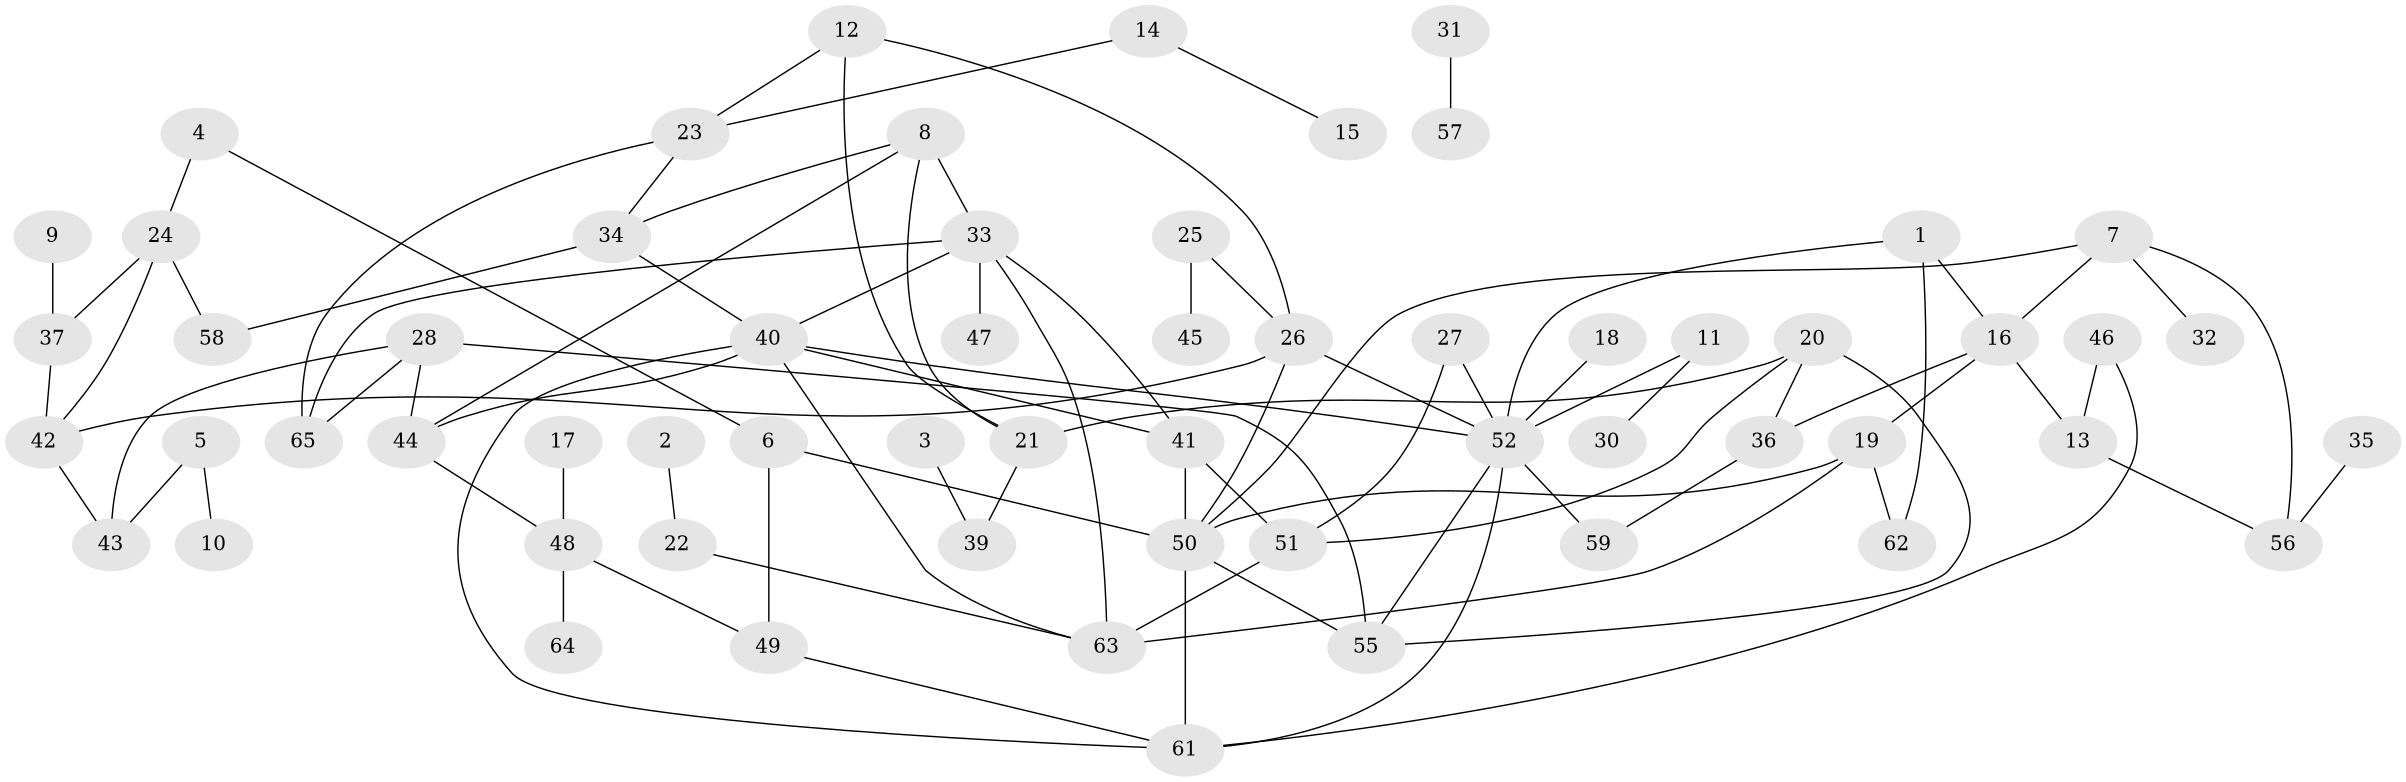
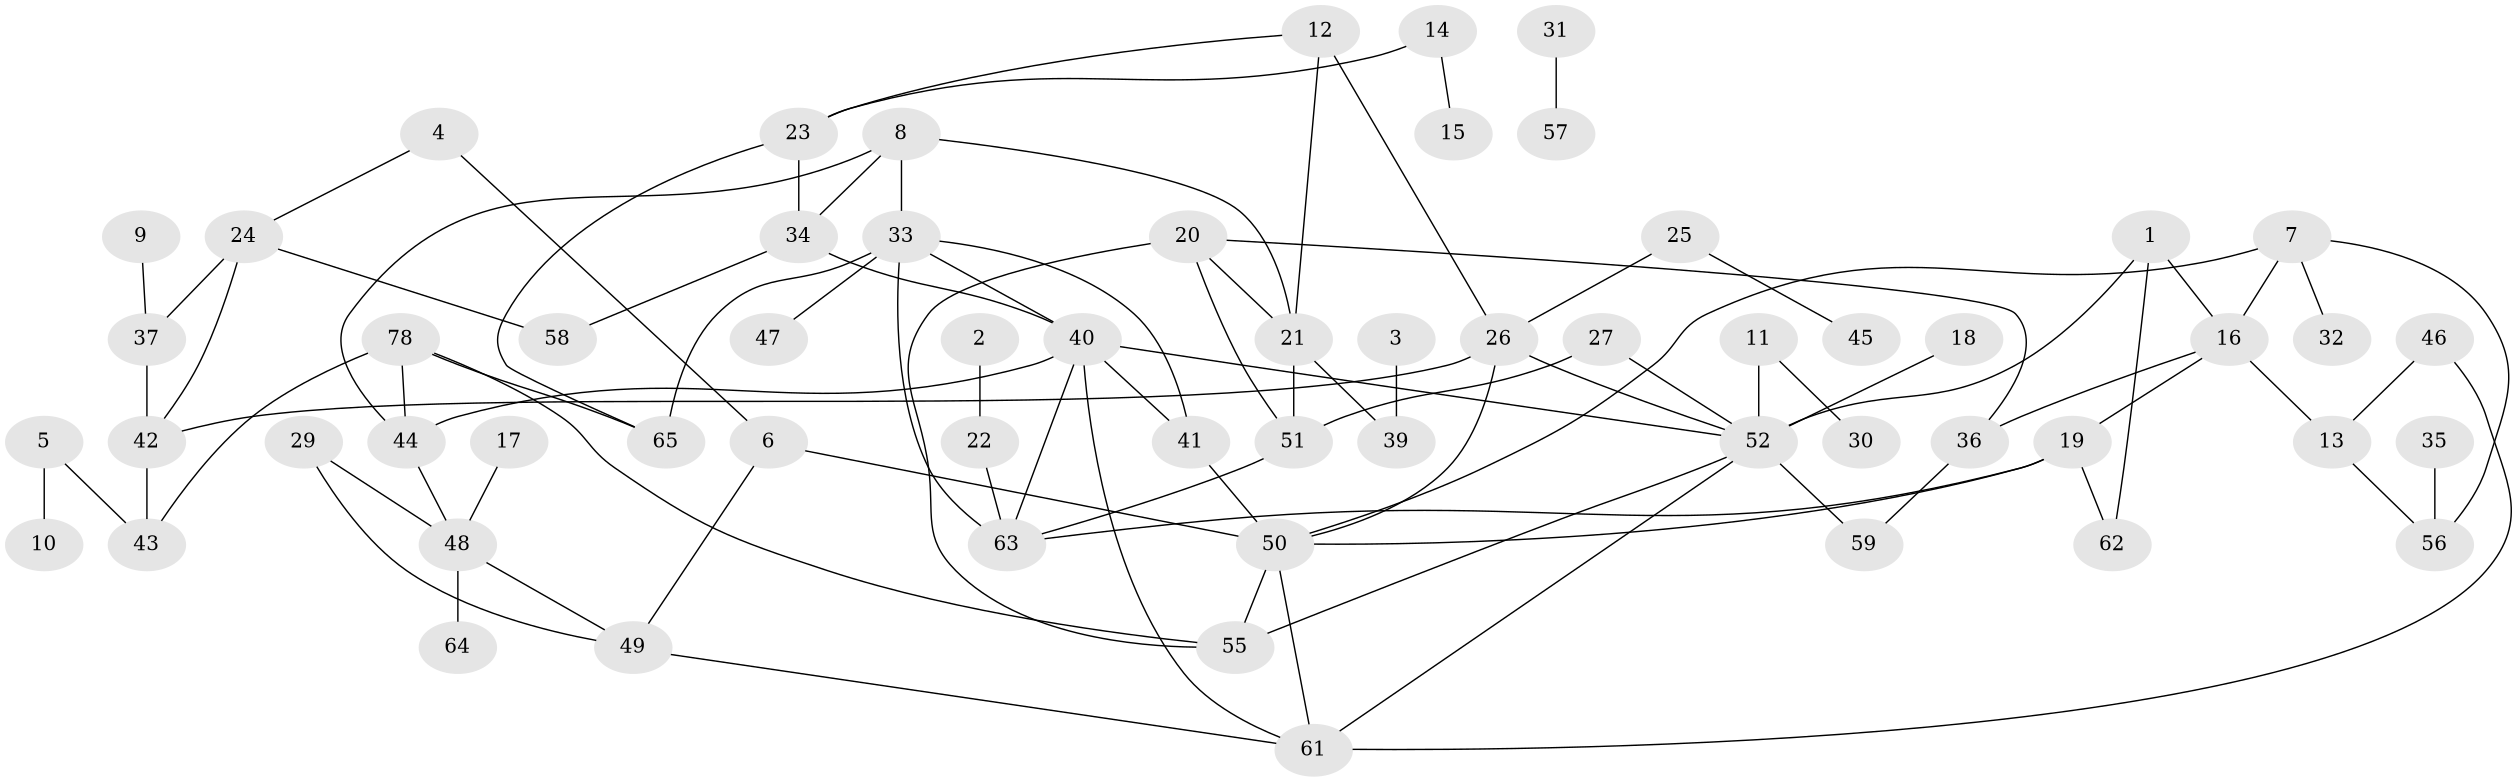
node "28": label "28" -> "78"
node "29": added
edge "41" -- "51": now "21" -- "51"
